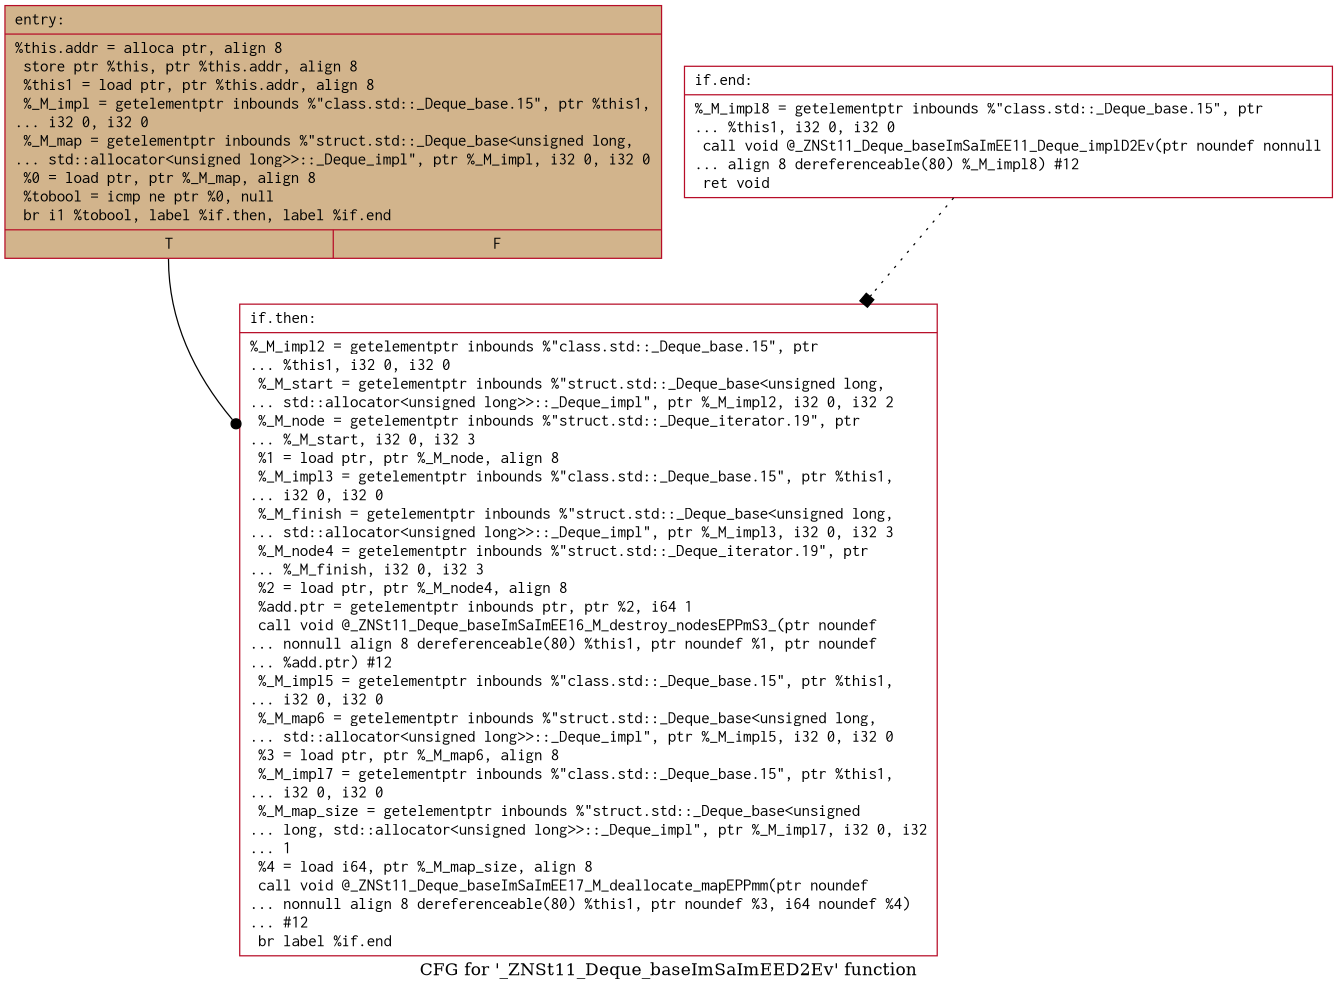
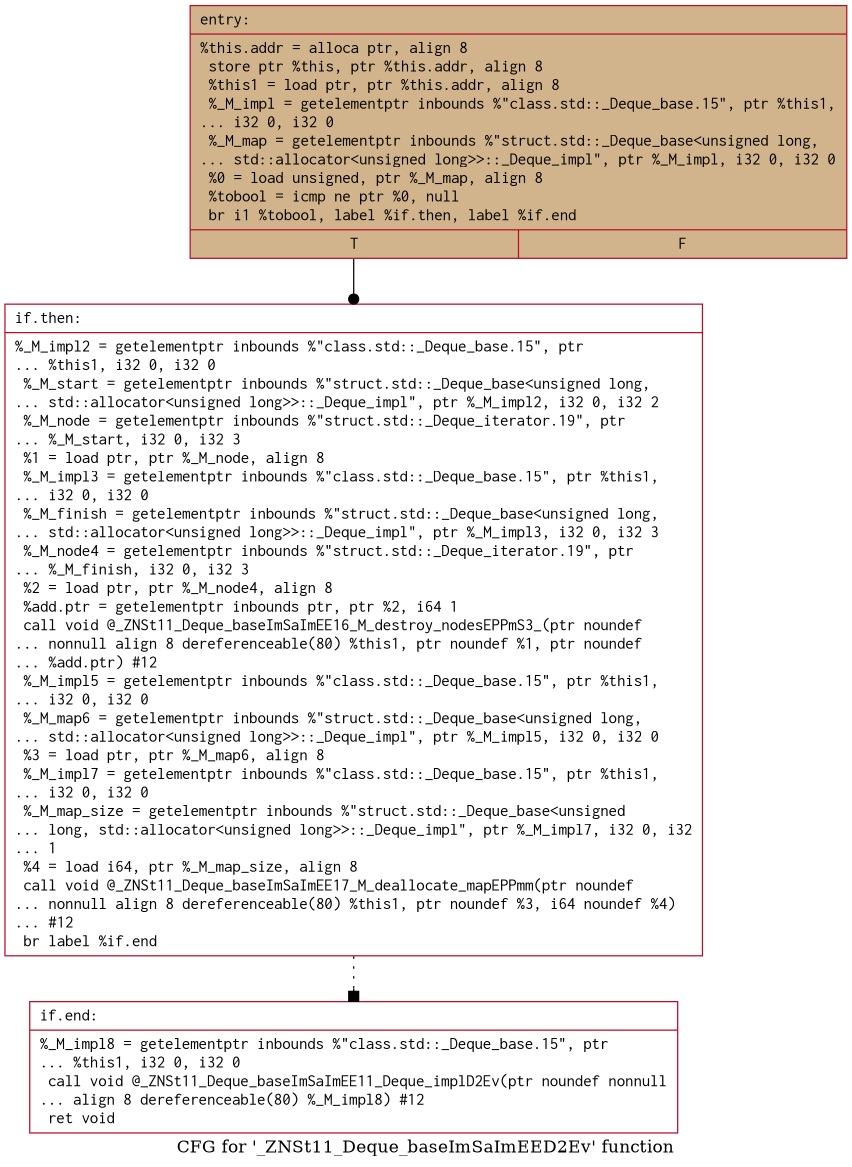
node "entry:": text "%0 = load ptr, ptr %_M_map, align 8" -> "%0 = load unsigned, ptr %_M_map, align 8"
edge "if.end:" -> "if.then:": reversed
